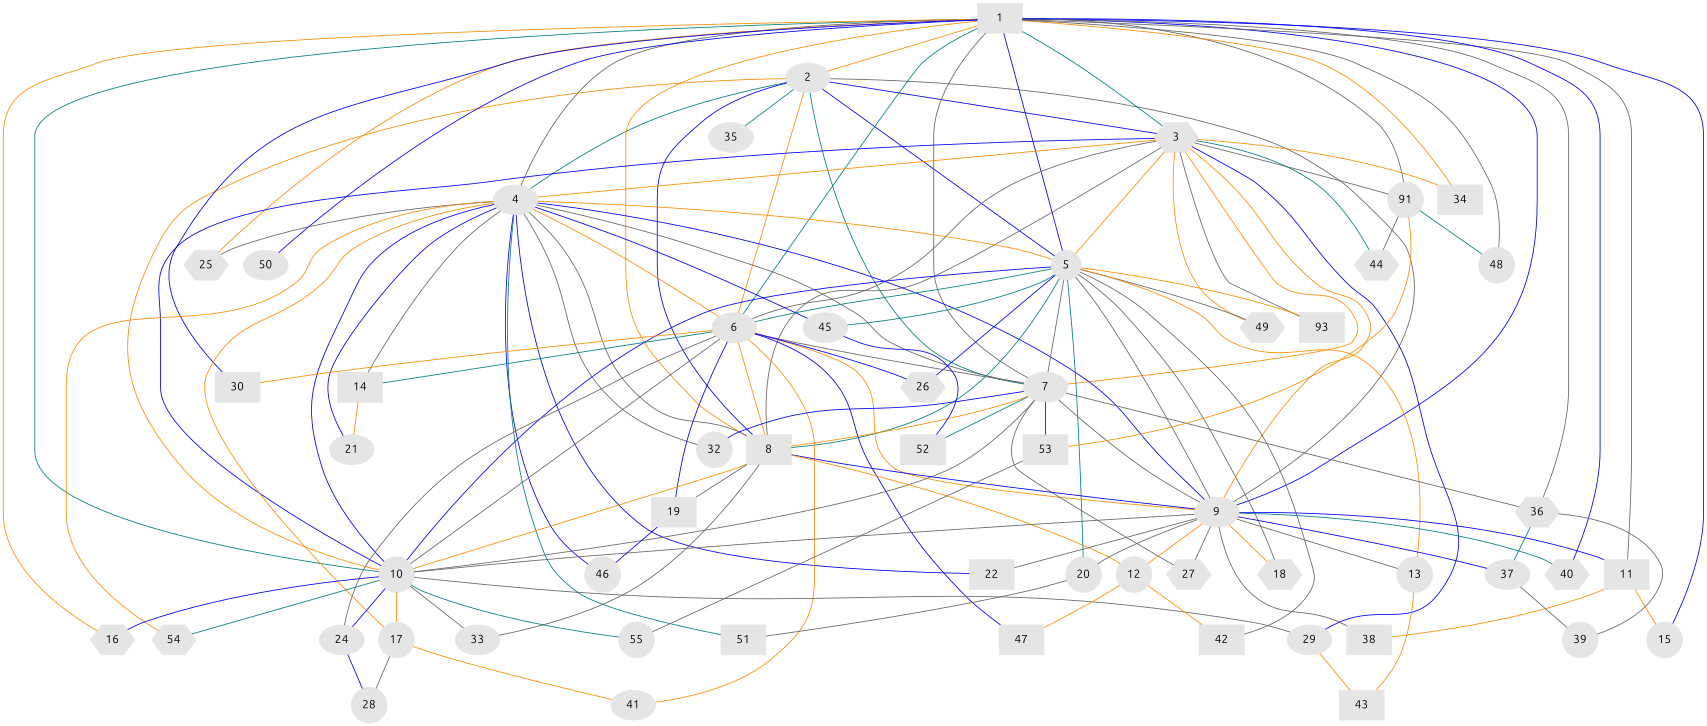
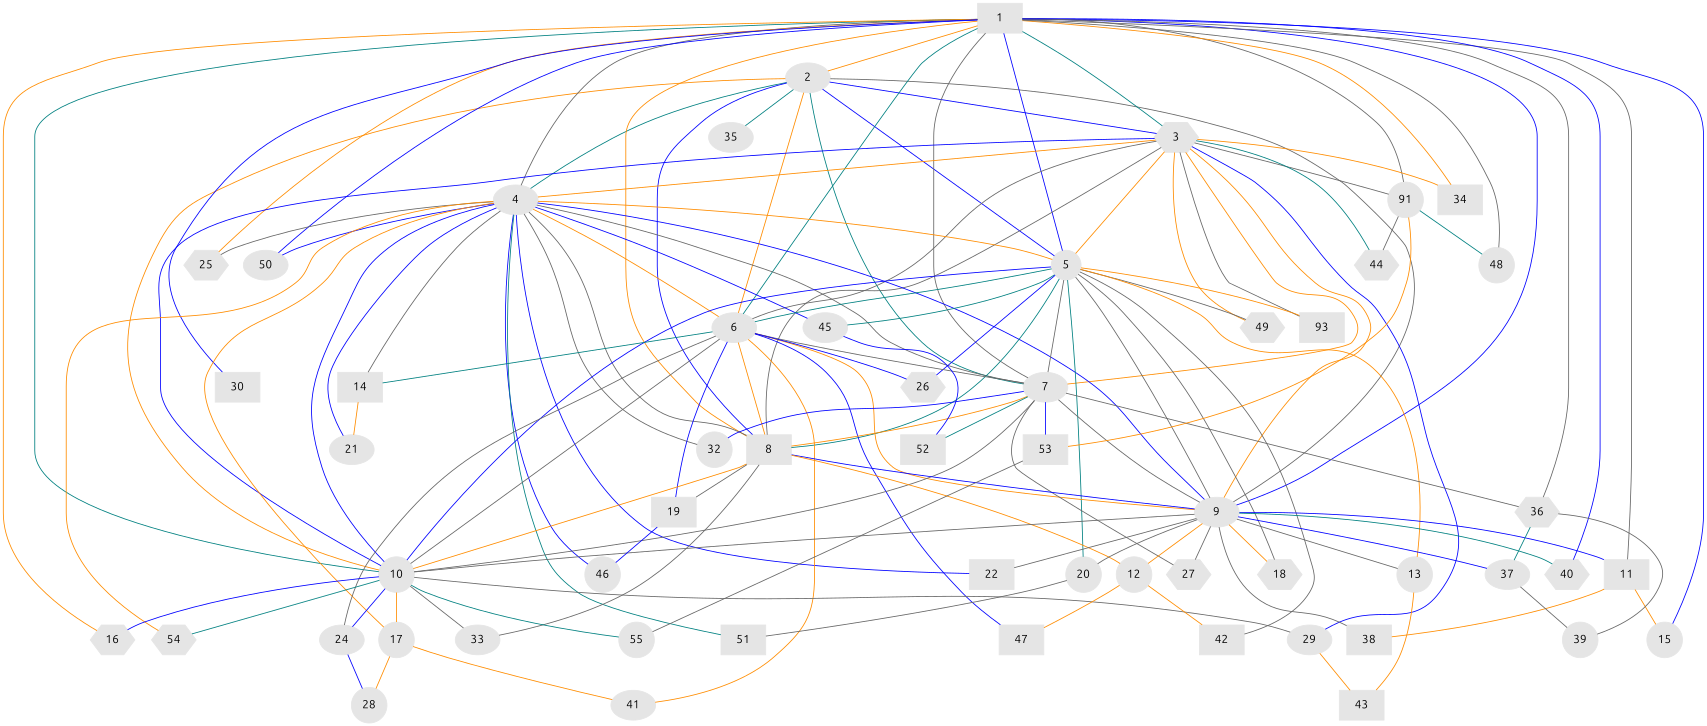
edge "4" -- "50": added
edge "6" -- "30": removed
edge "17" -- "28": color gray40 -> darkorange
